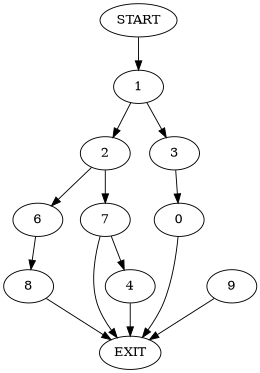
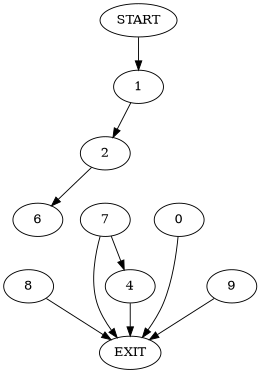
node "3": removed
edge "2" -> "7": removed
edge "6" -> "8": removed
